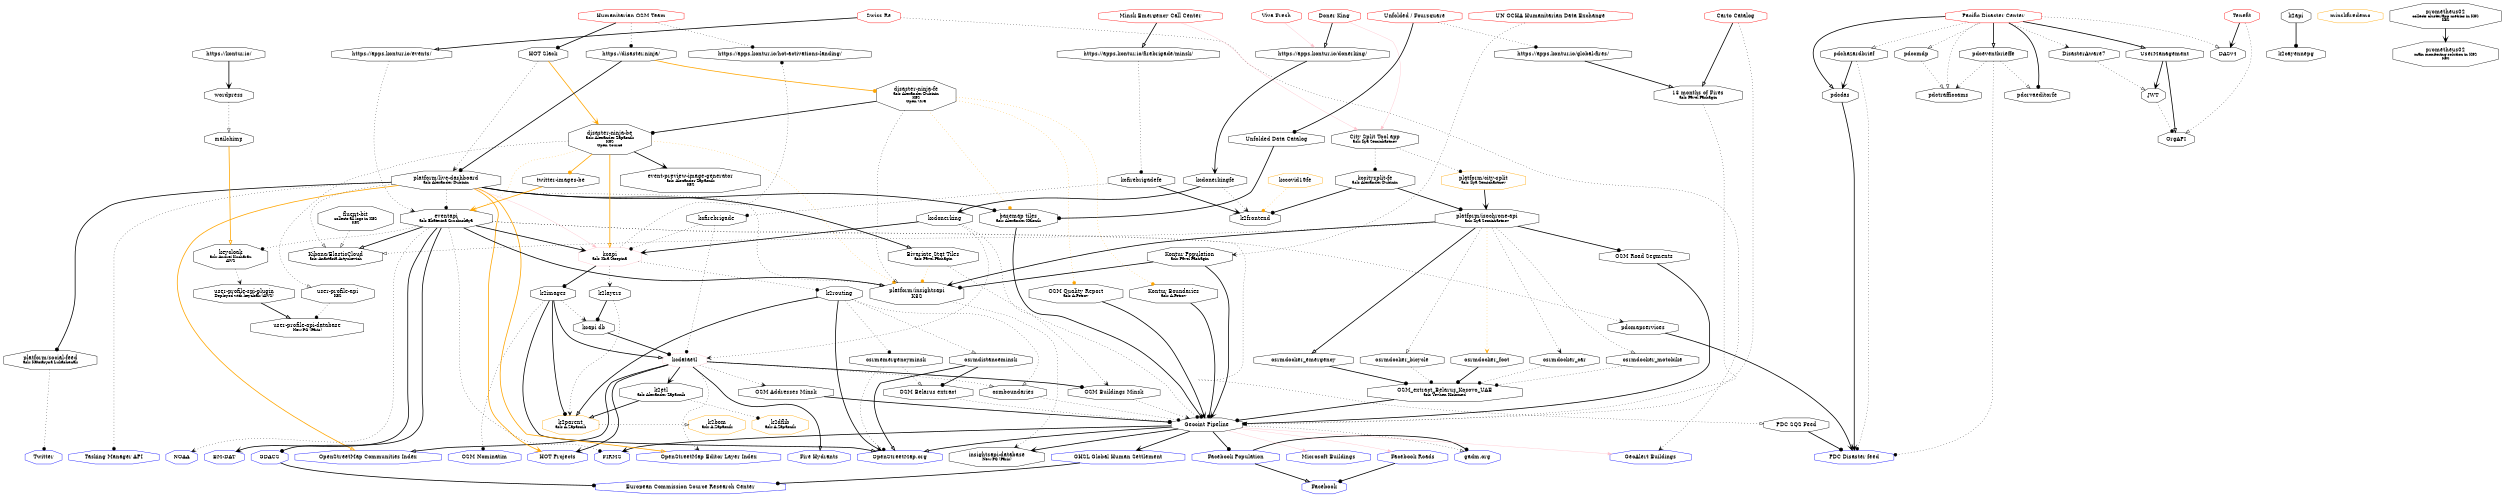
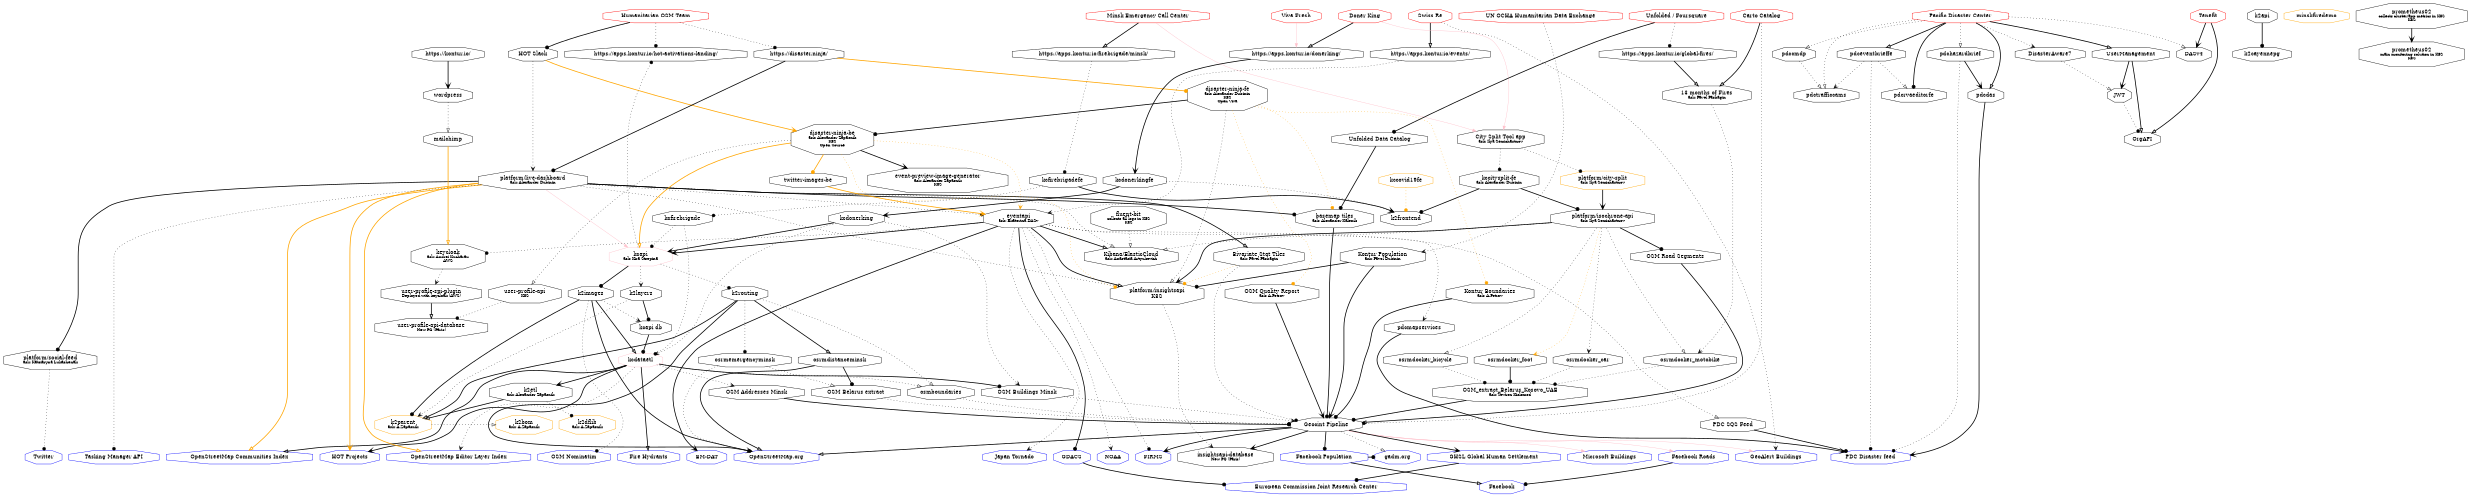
edge "Tenefit" -> "OrgAPI": style dotted -> bold
node "eventapi": text "ask: Ekaterina Grudinskaya" -> "ask: Ekaterina DASv"
node "Kontur Population": text "ask: Pavel Pashagin" -> "ask: Pavel Dubinin"
edge "k2routing" -> "osrmdistanceminsk": style dotted -> bold
node "osrmdocker_emergency": removed
edge "13 months of Fires" -> "Geocint Pipeline": now "13 months of Fires" -> "osrmdocker_motobike"
node "Japan Tornado": added
node "European Commission Source Research Center": label "European Commission Source Research Center" -> "European Commission Joint Research Center"
